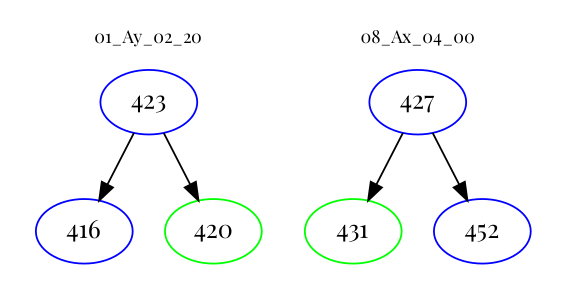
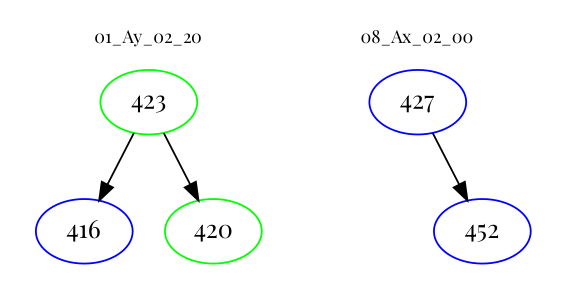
cluster "08_Ax_04_00": label "08_Ax_04_00" -> "08_Ax_02_00"
node "423": color blue -> green
node "431": removed
